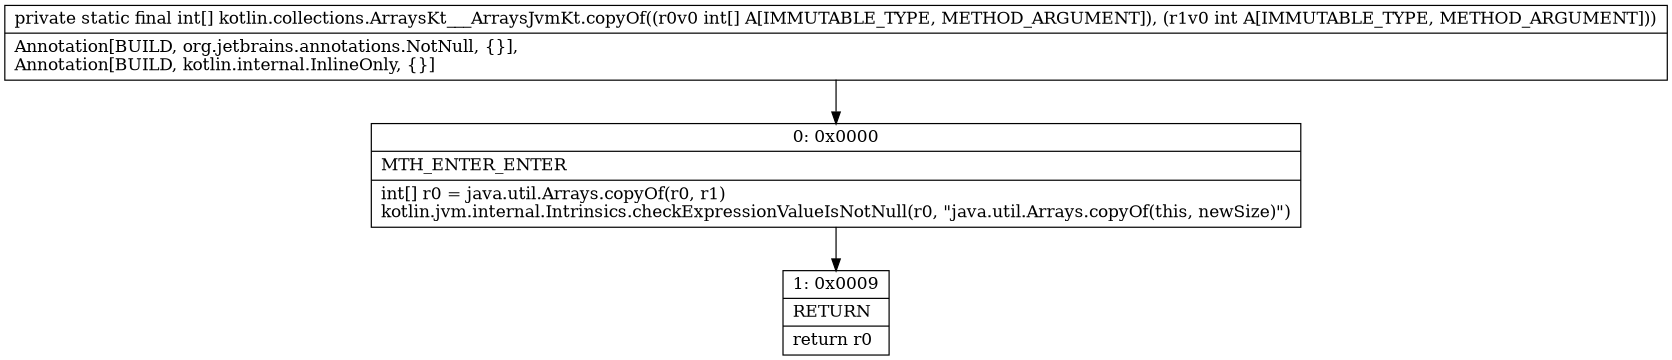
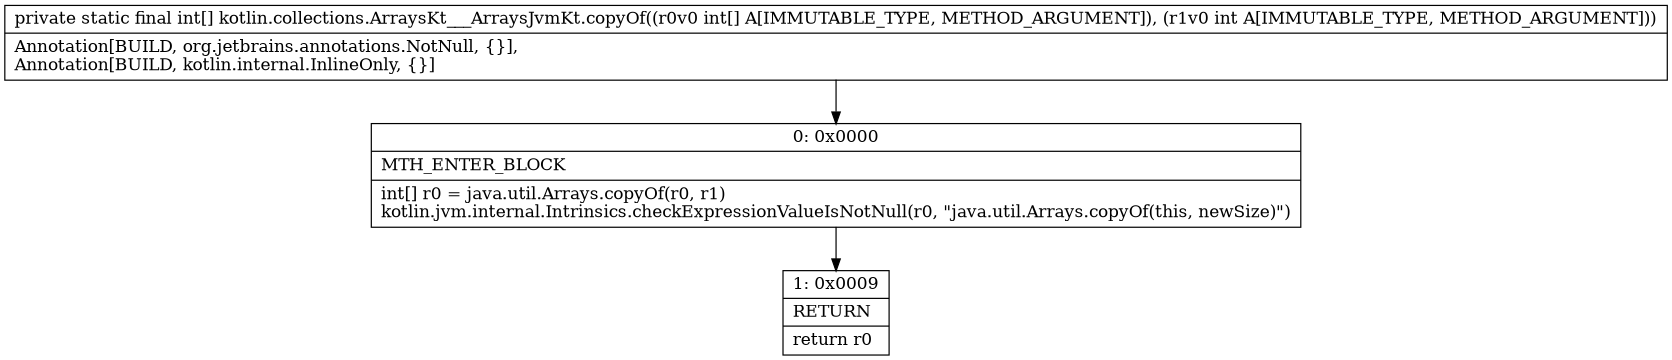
node "0: 0x0000": text "MTH_ENTER_ENTER" -> "MTH_ENTER_BLOCK"
